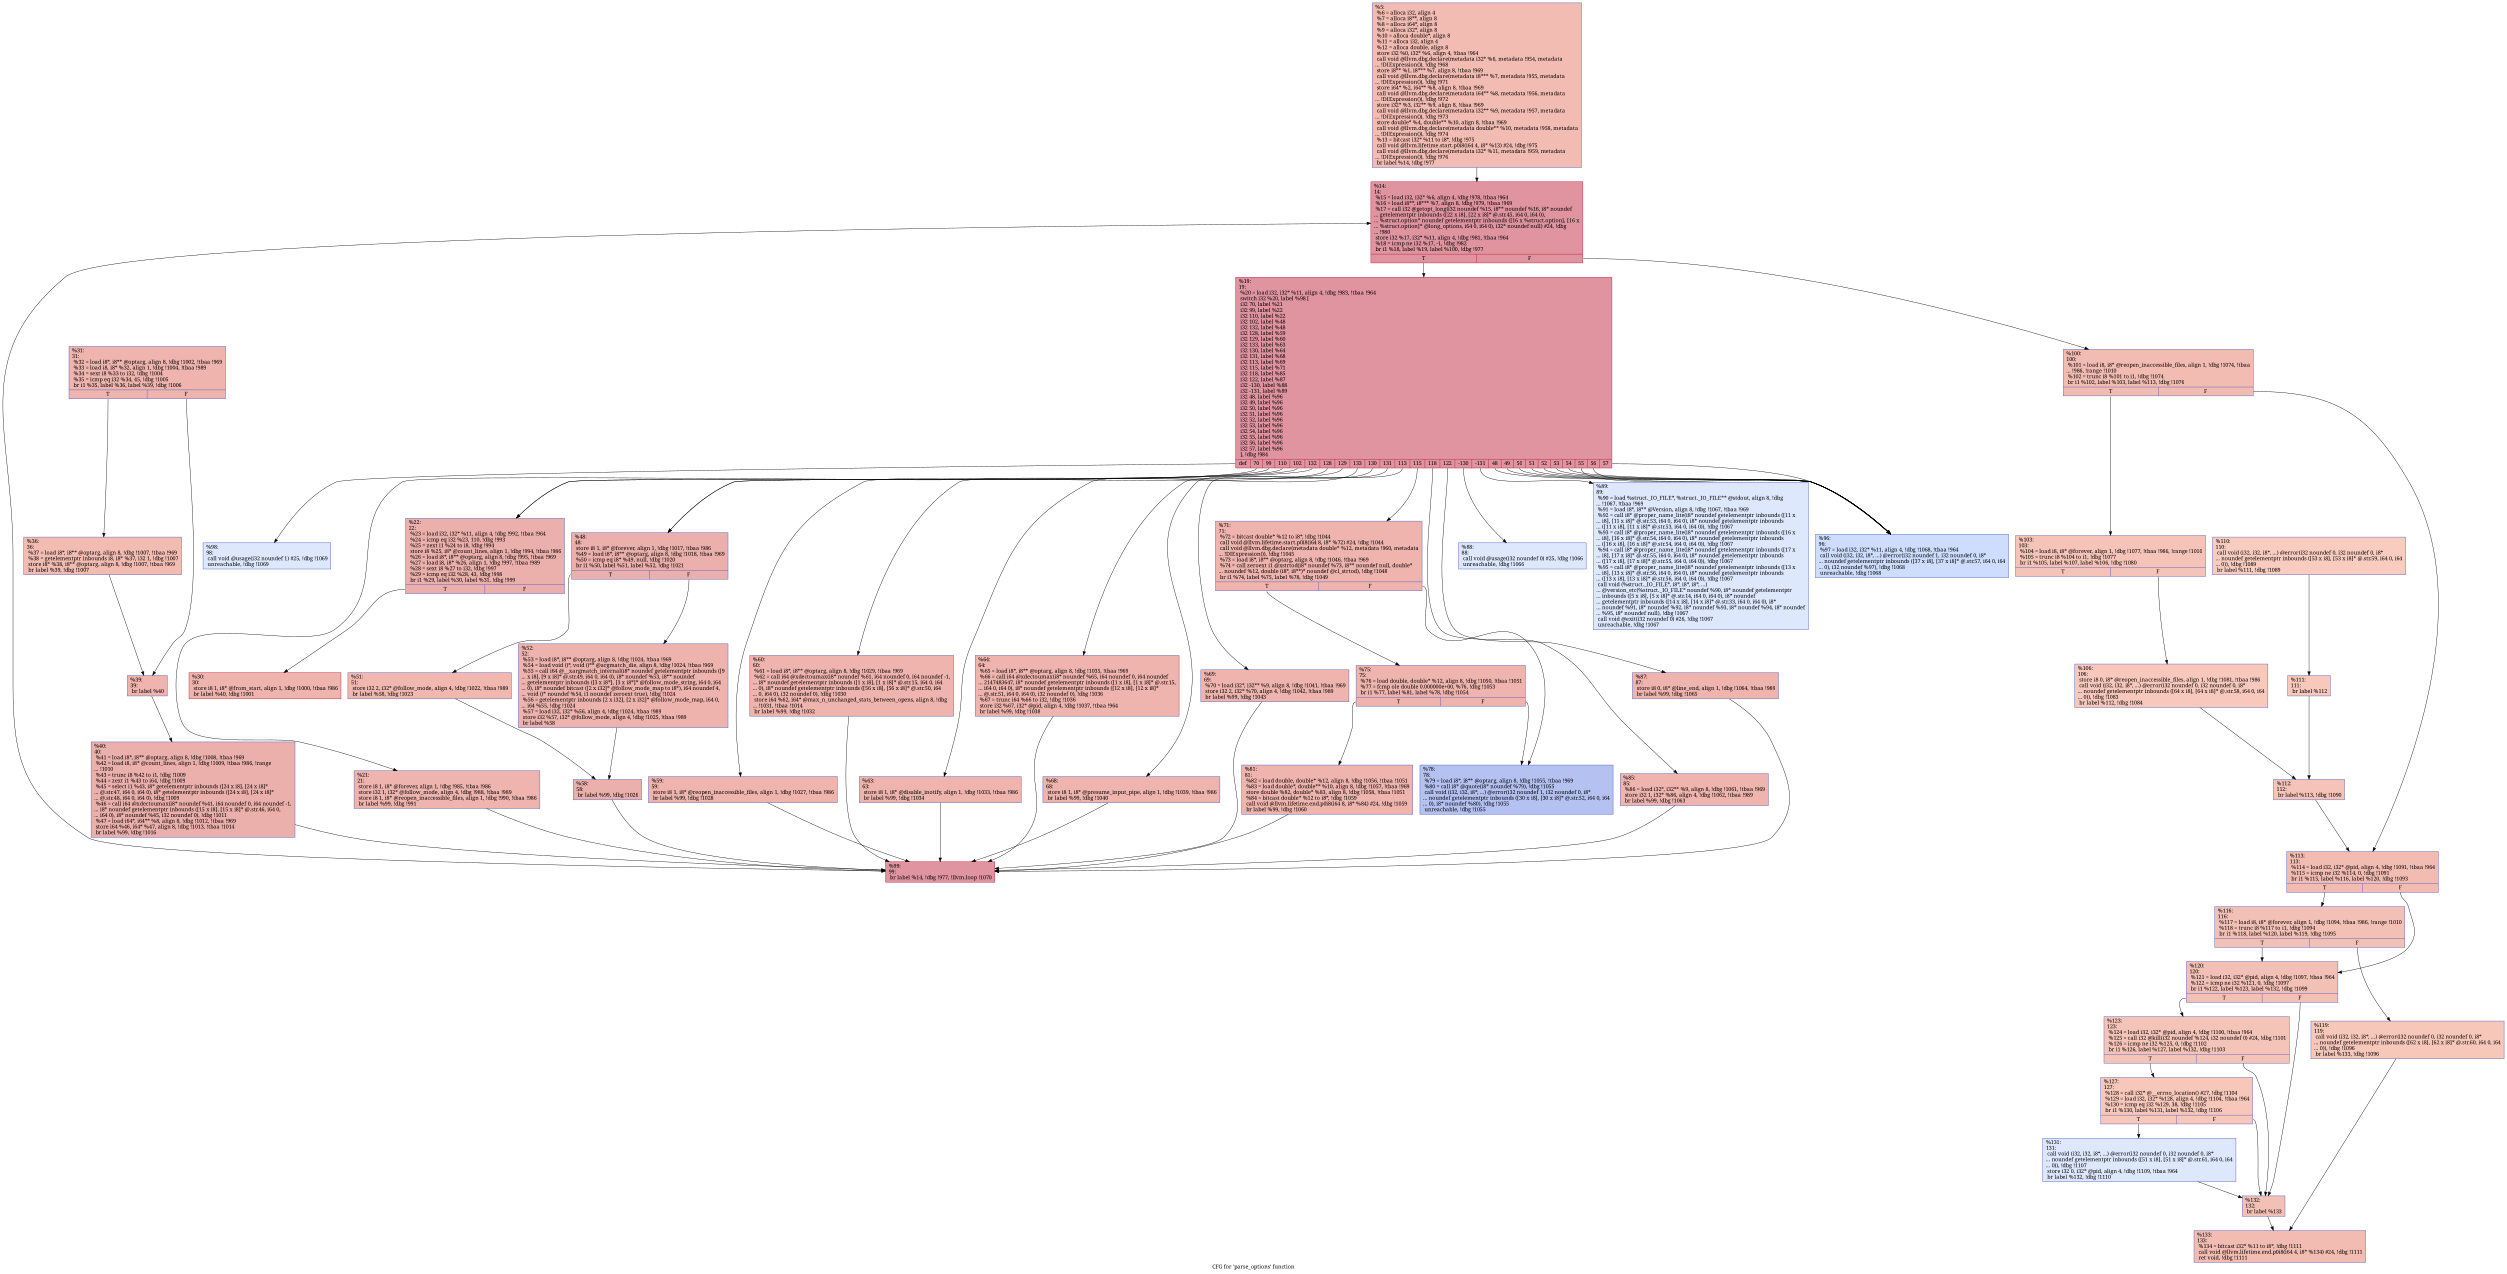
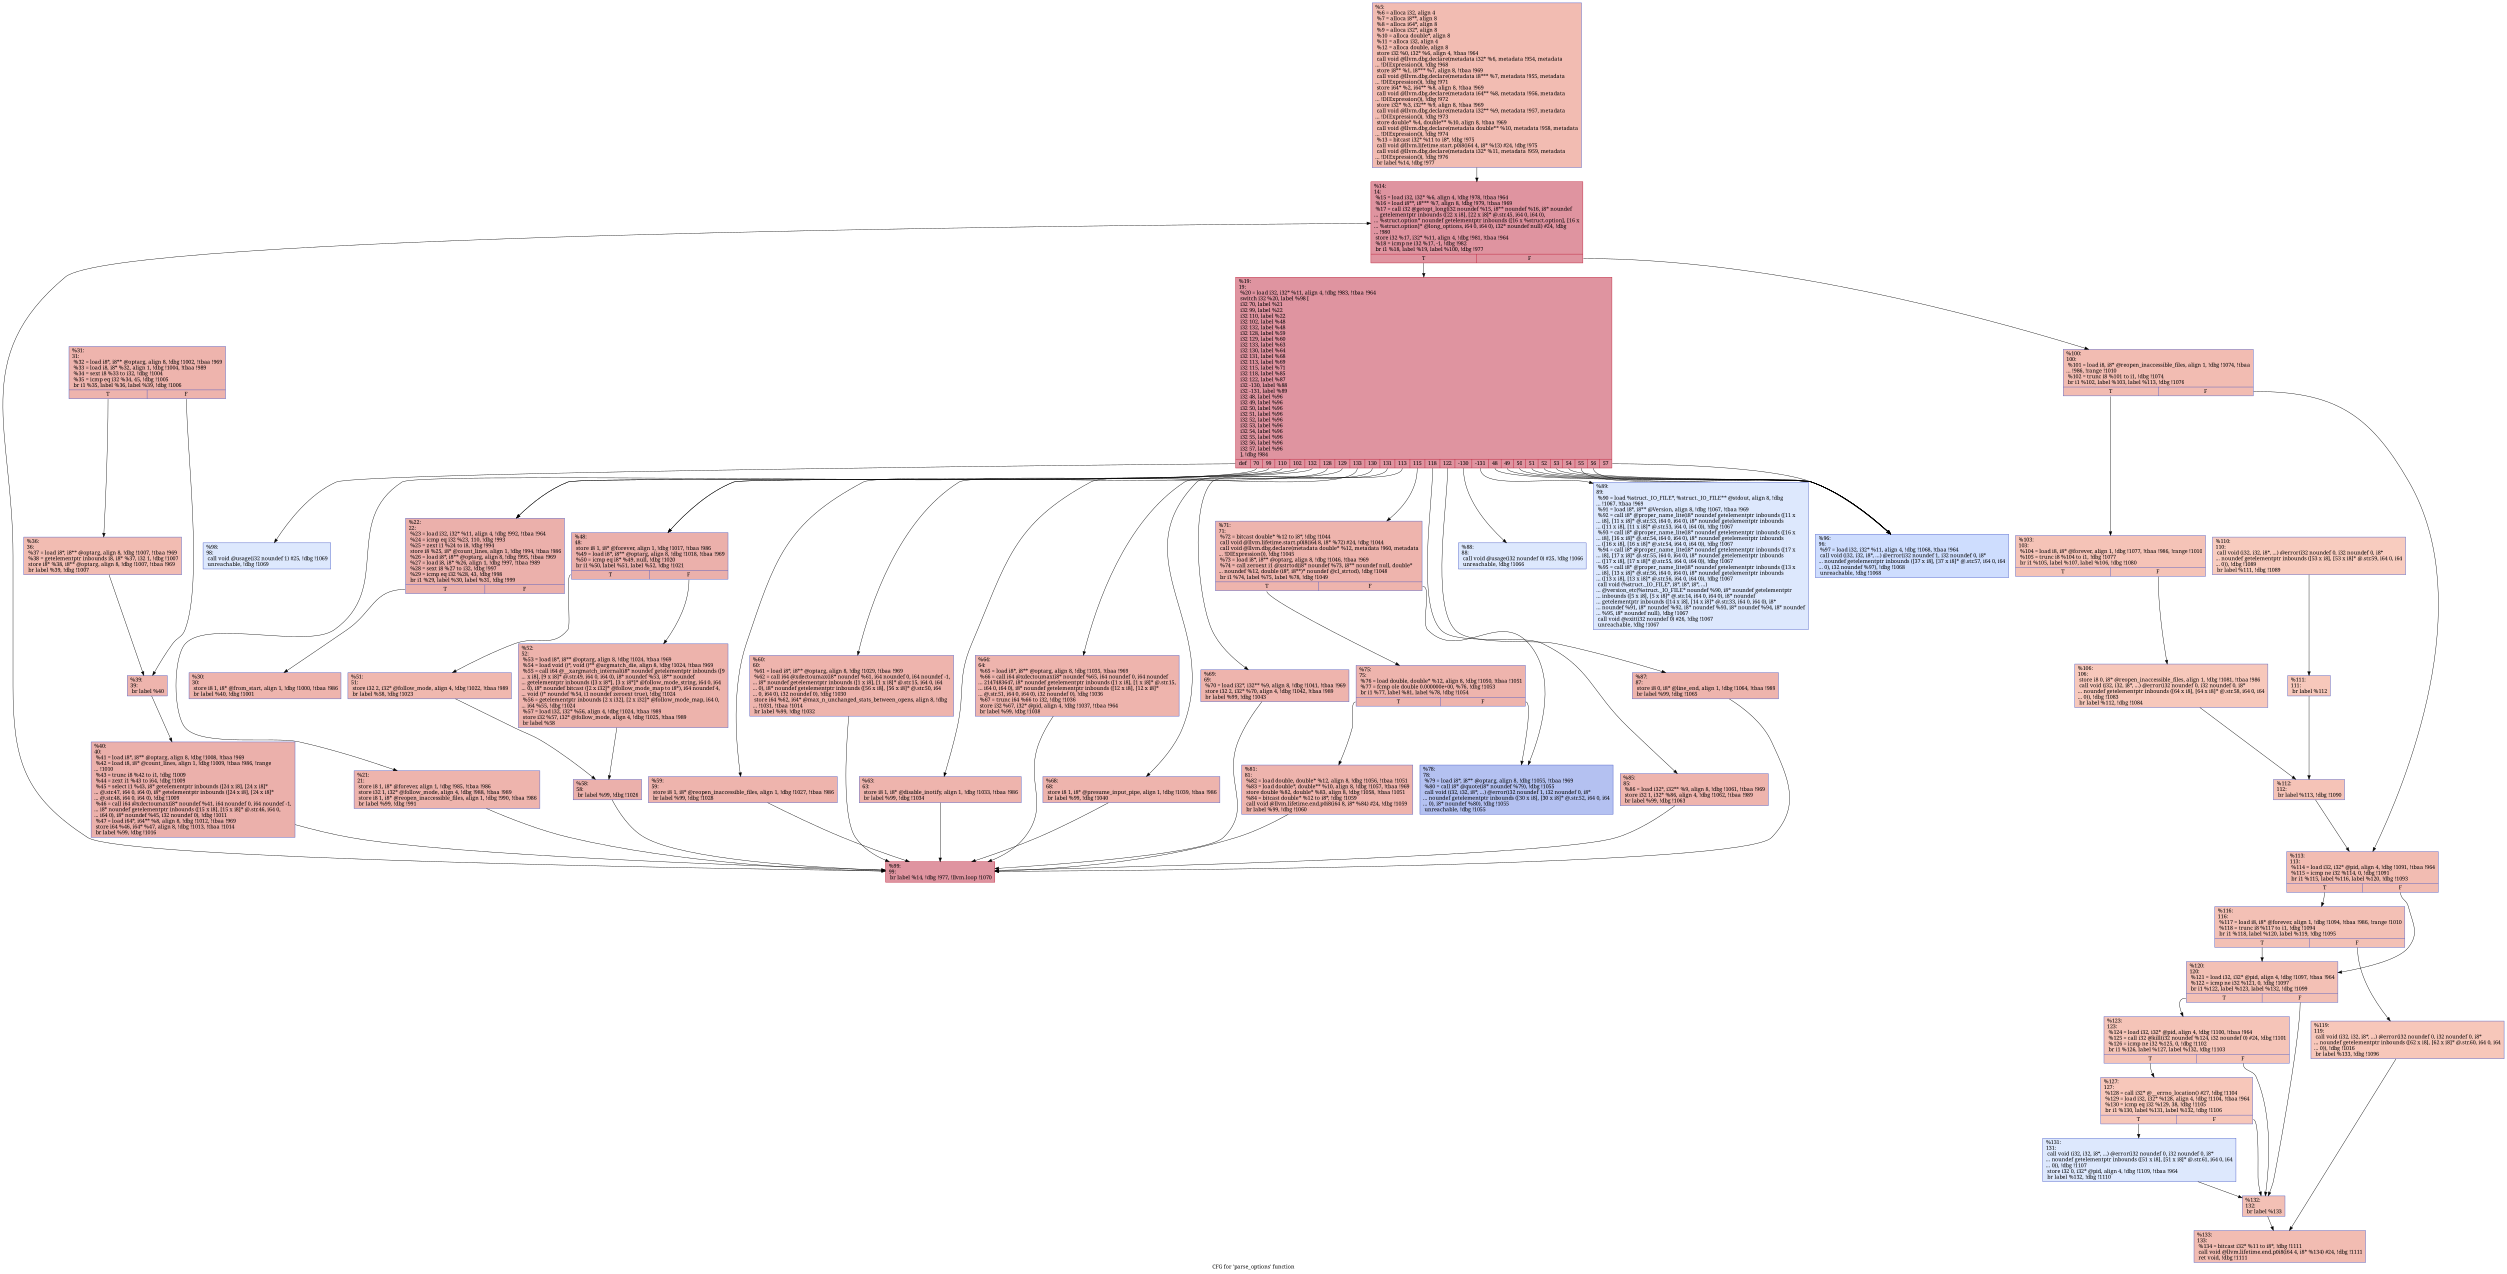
node "%30:": color #b70d28ff -> #3d50c3ff
node "%119:": text "... 0)), !dbg !1096" -> "... 0)), !dbg !1016"
